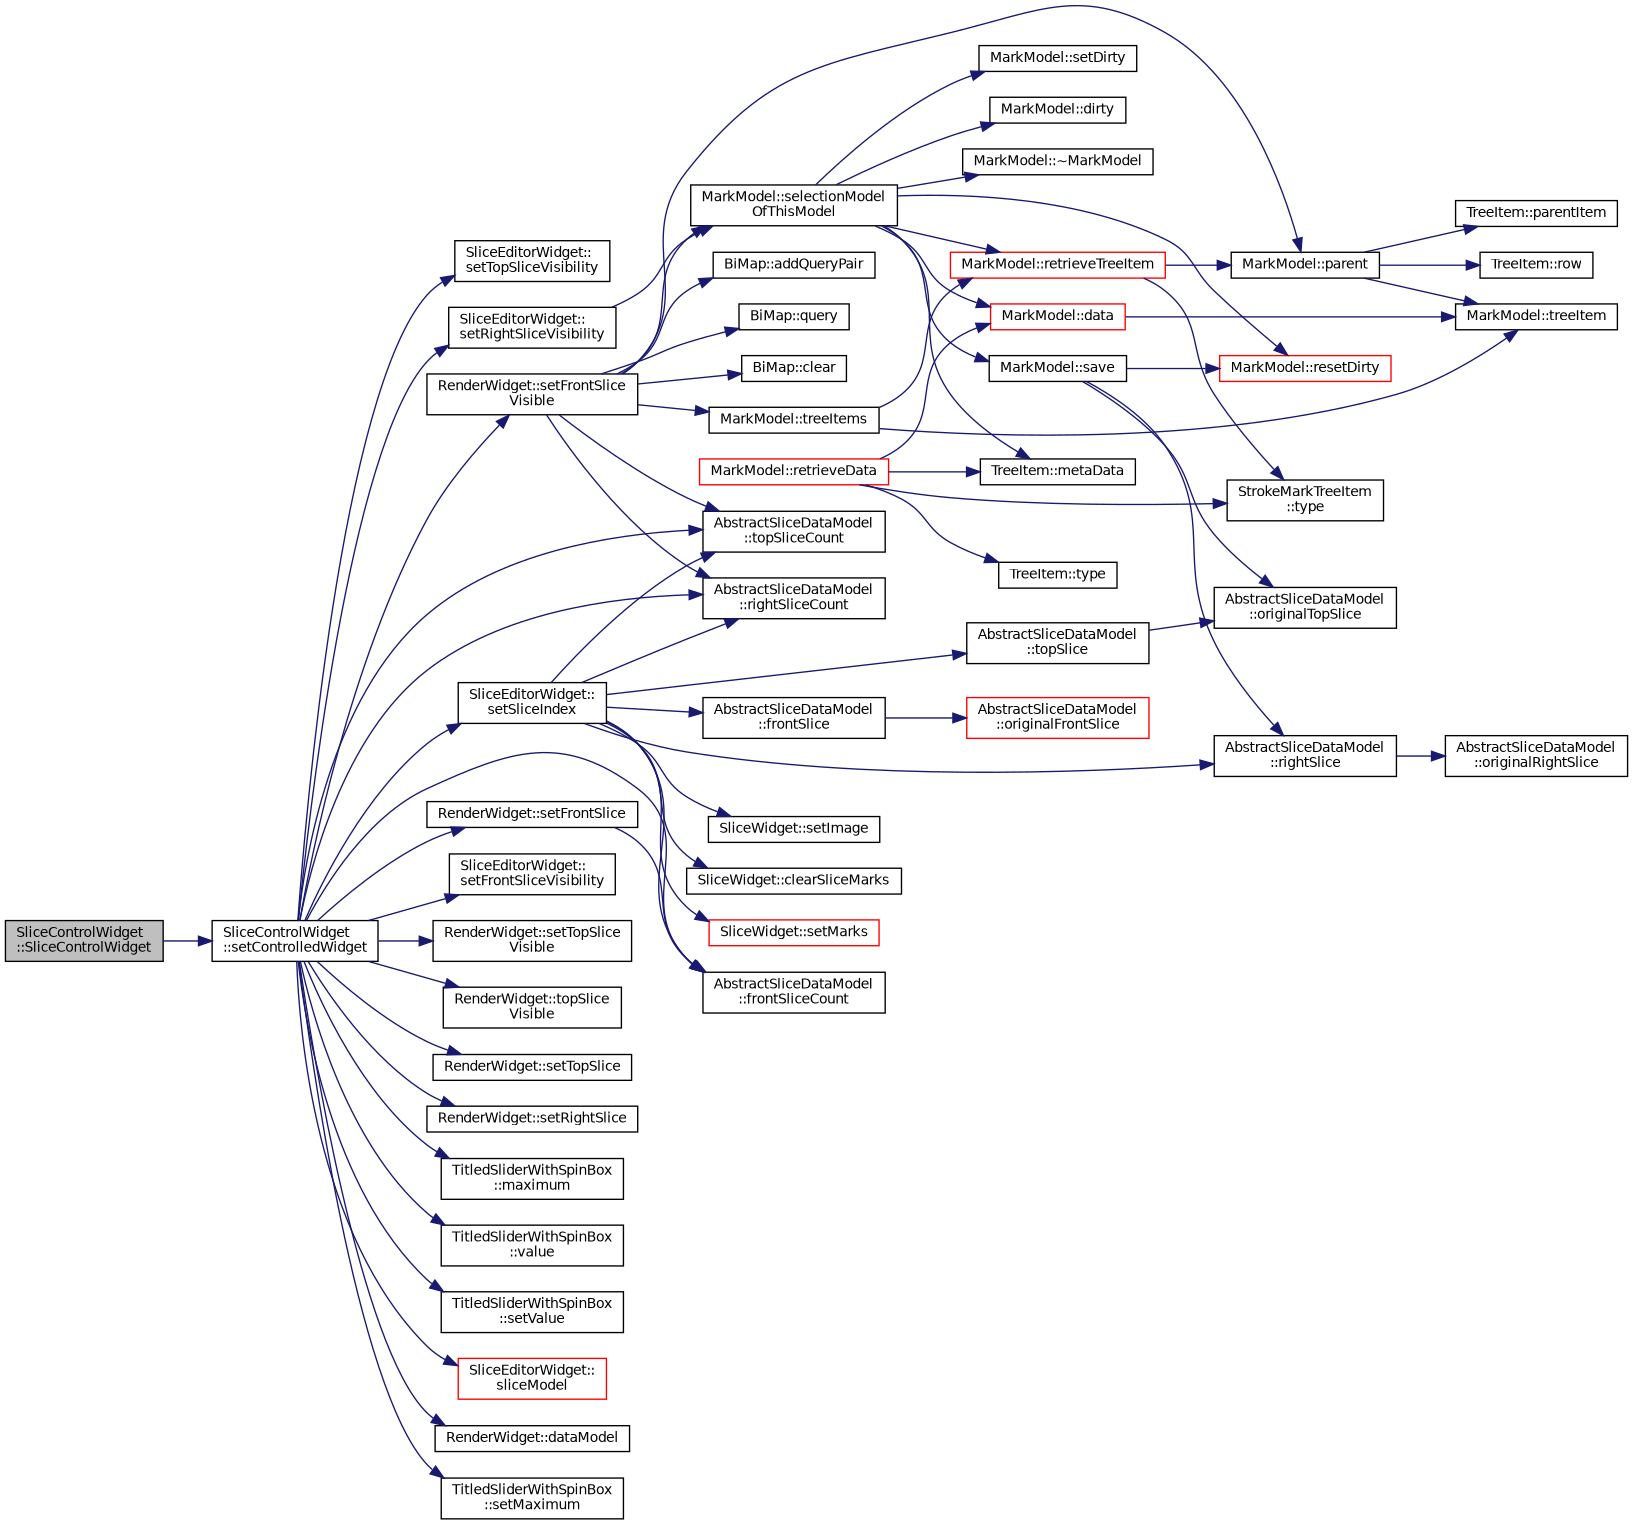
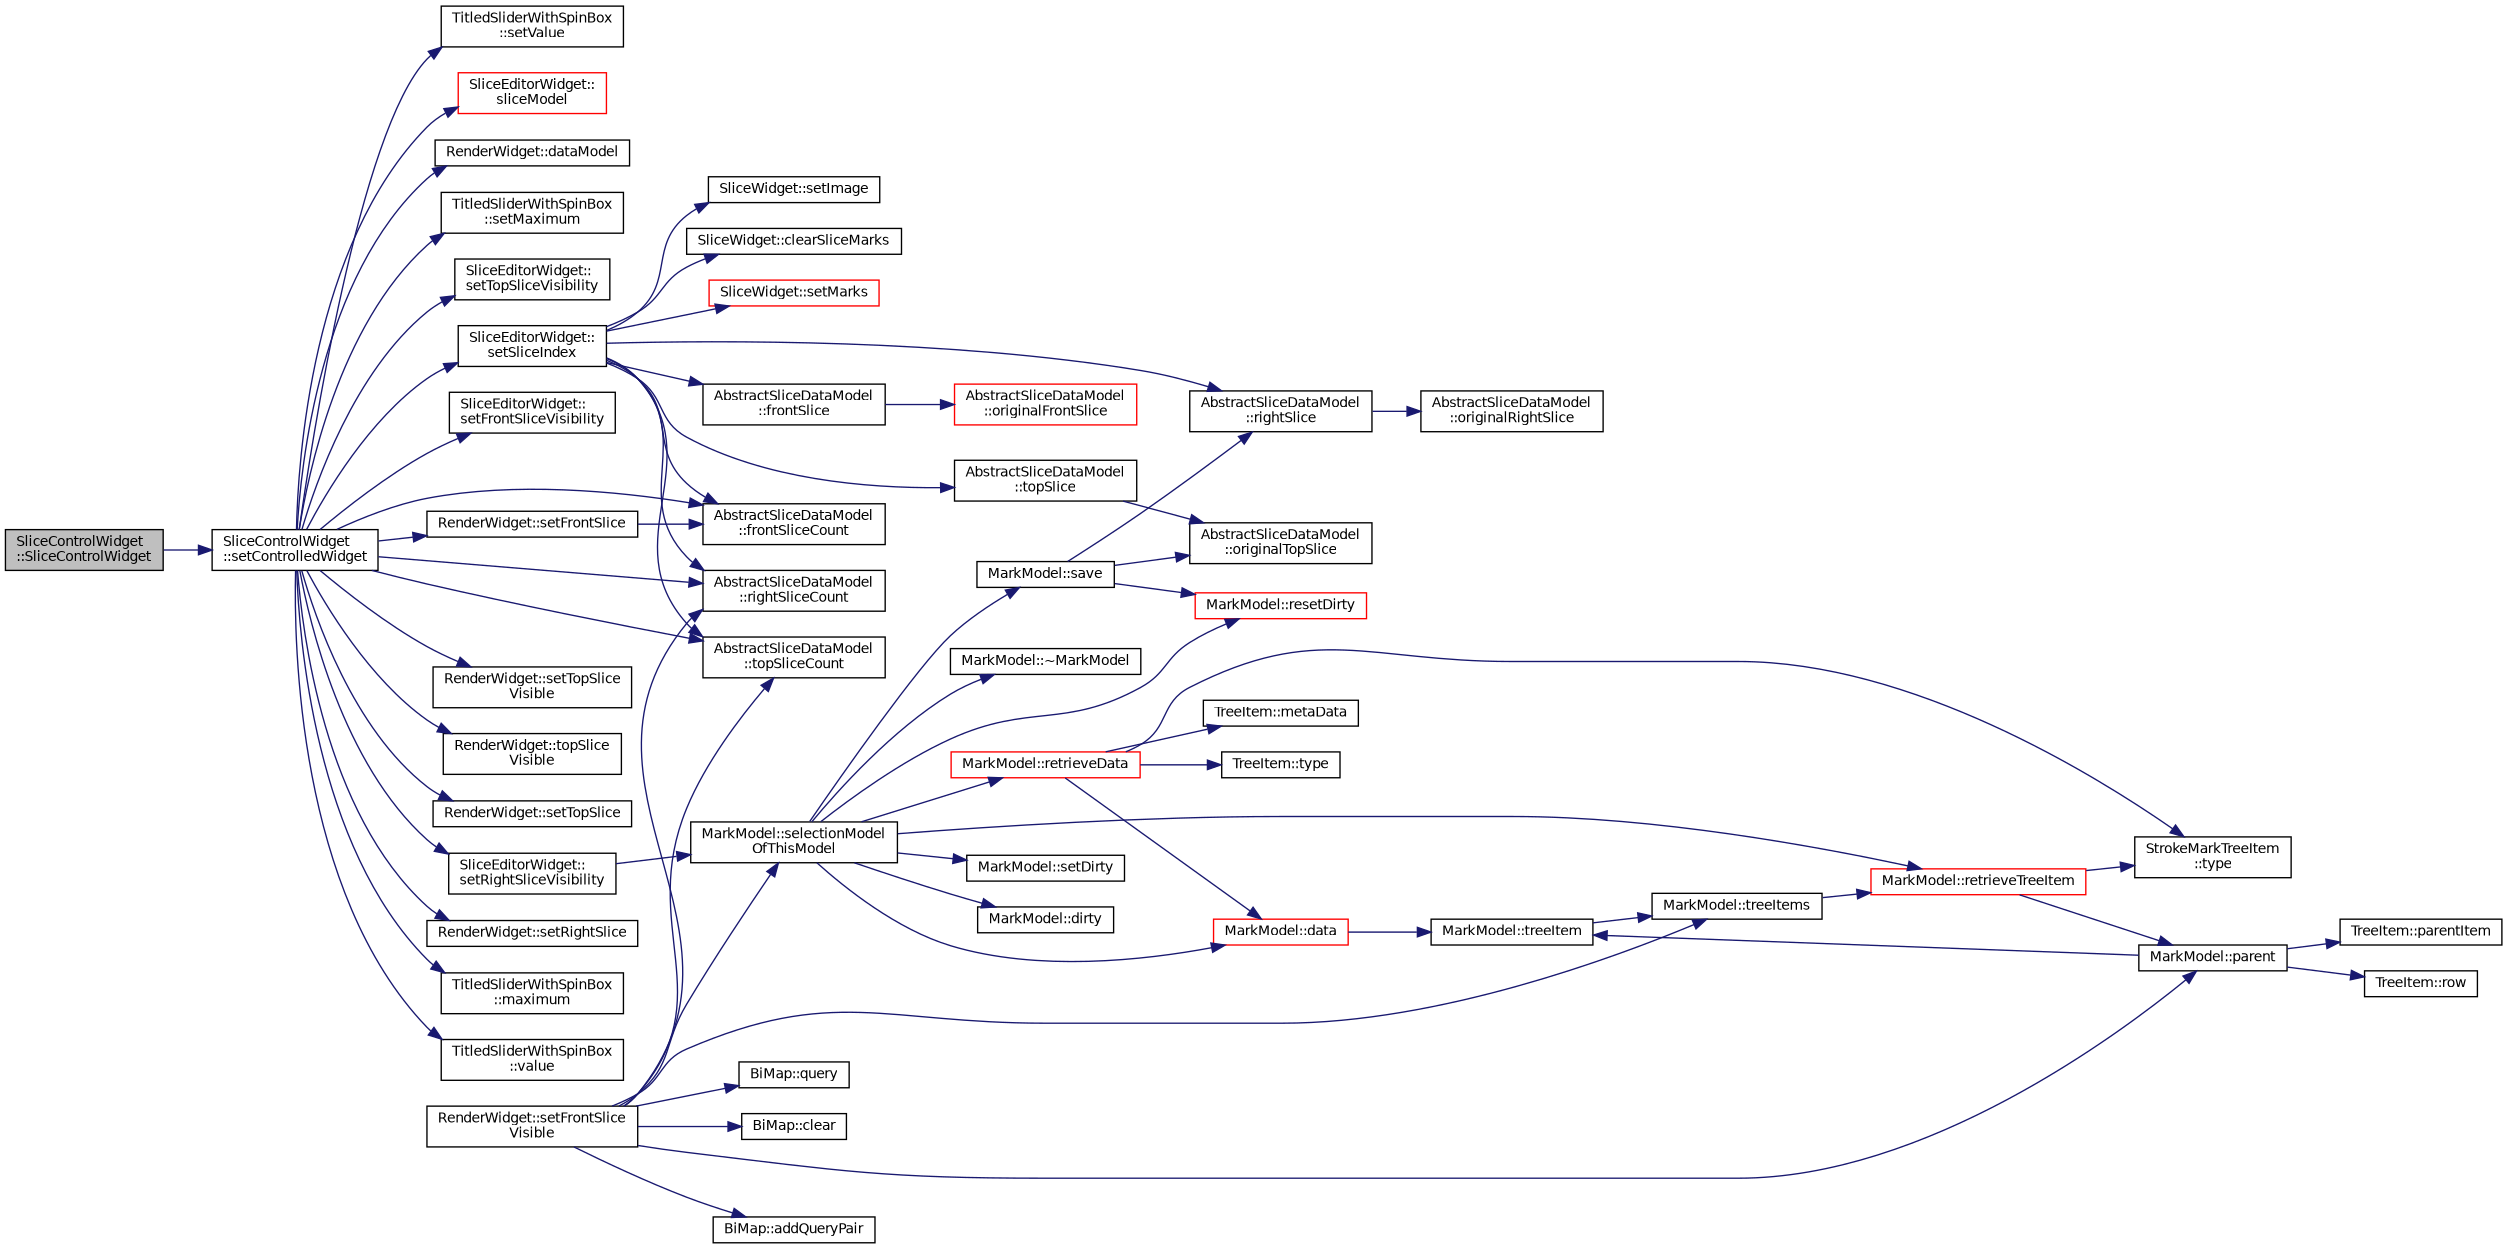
edge "MarkModel::selectionModel OfThisModel" -> "TreeItem::metaData": now "MarkModel::selectionModel OfThisModel" -> "MarkModel::retrieveData"
edge "MarkModel::treeItems" -> "MarkModel::treeItem": reversed
edge "SliceControlWidget ::setControlledWidget" -> "RenderWidget::setFrontSlice Visible": removed
